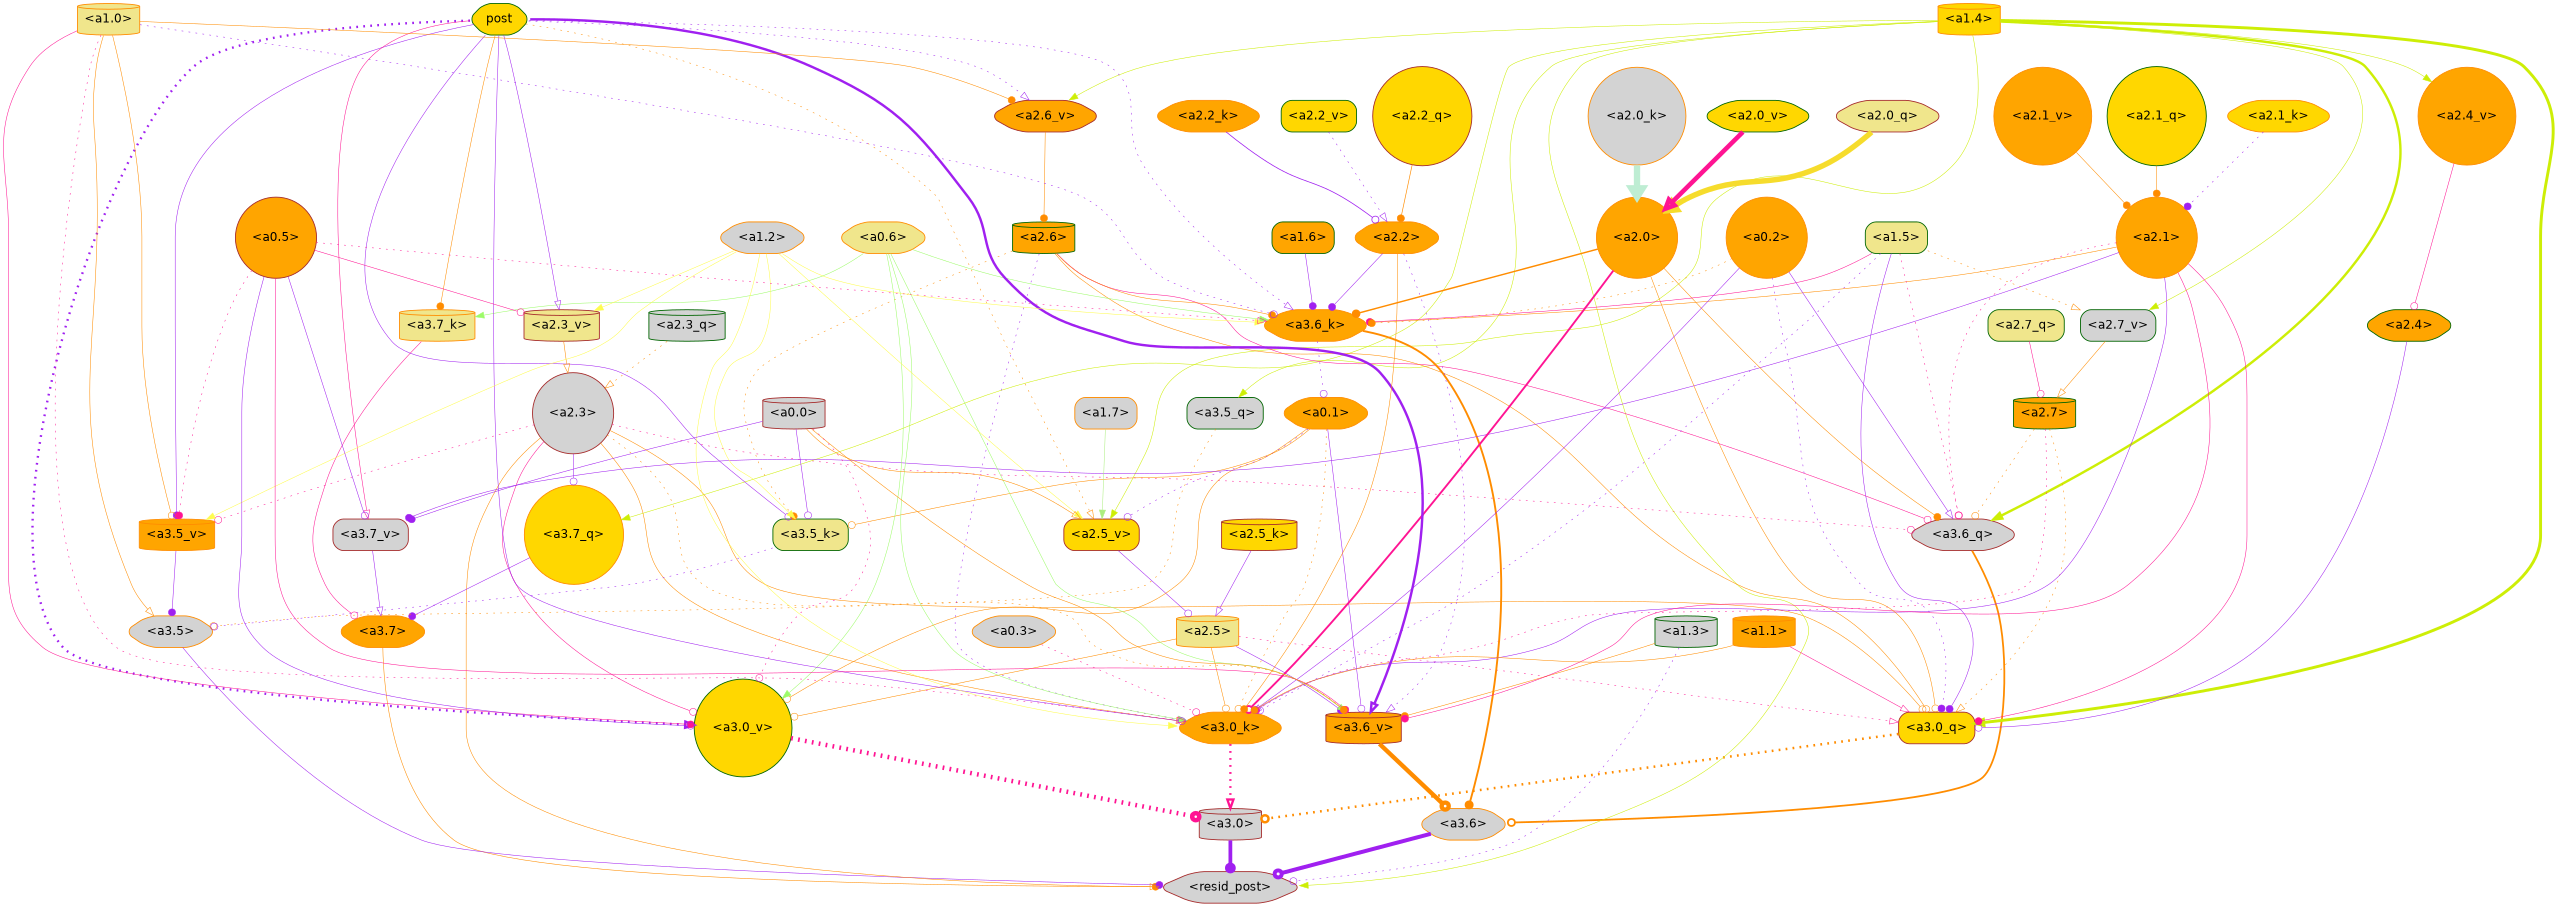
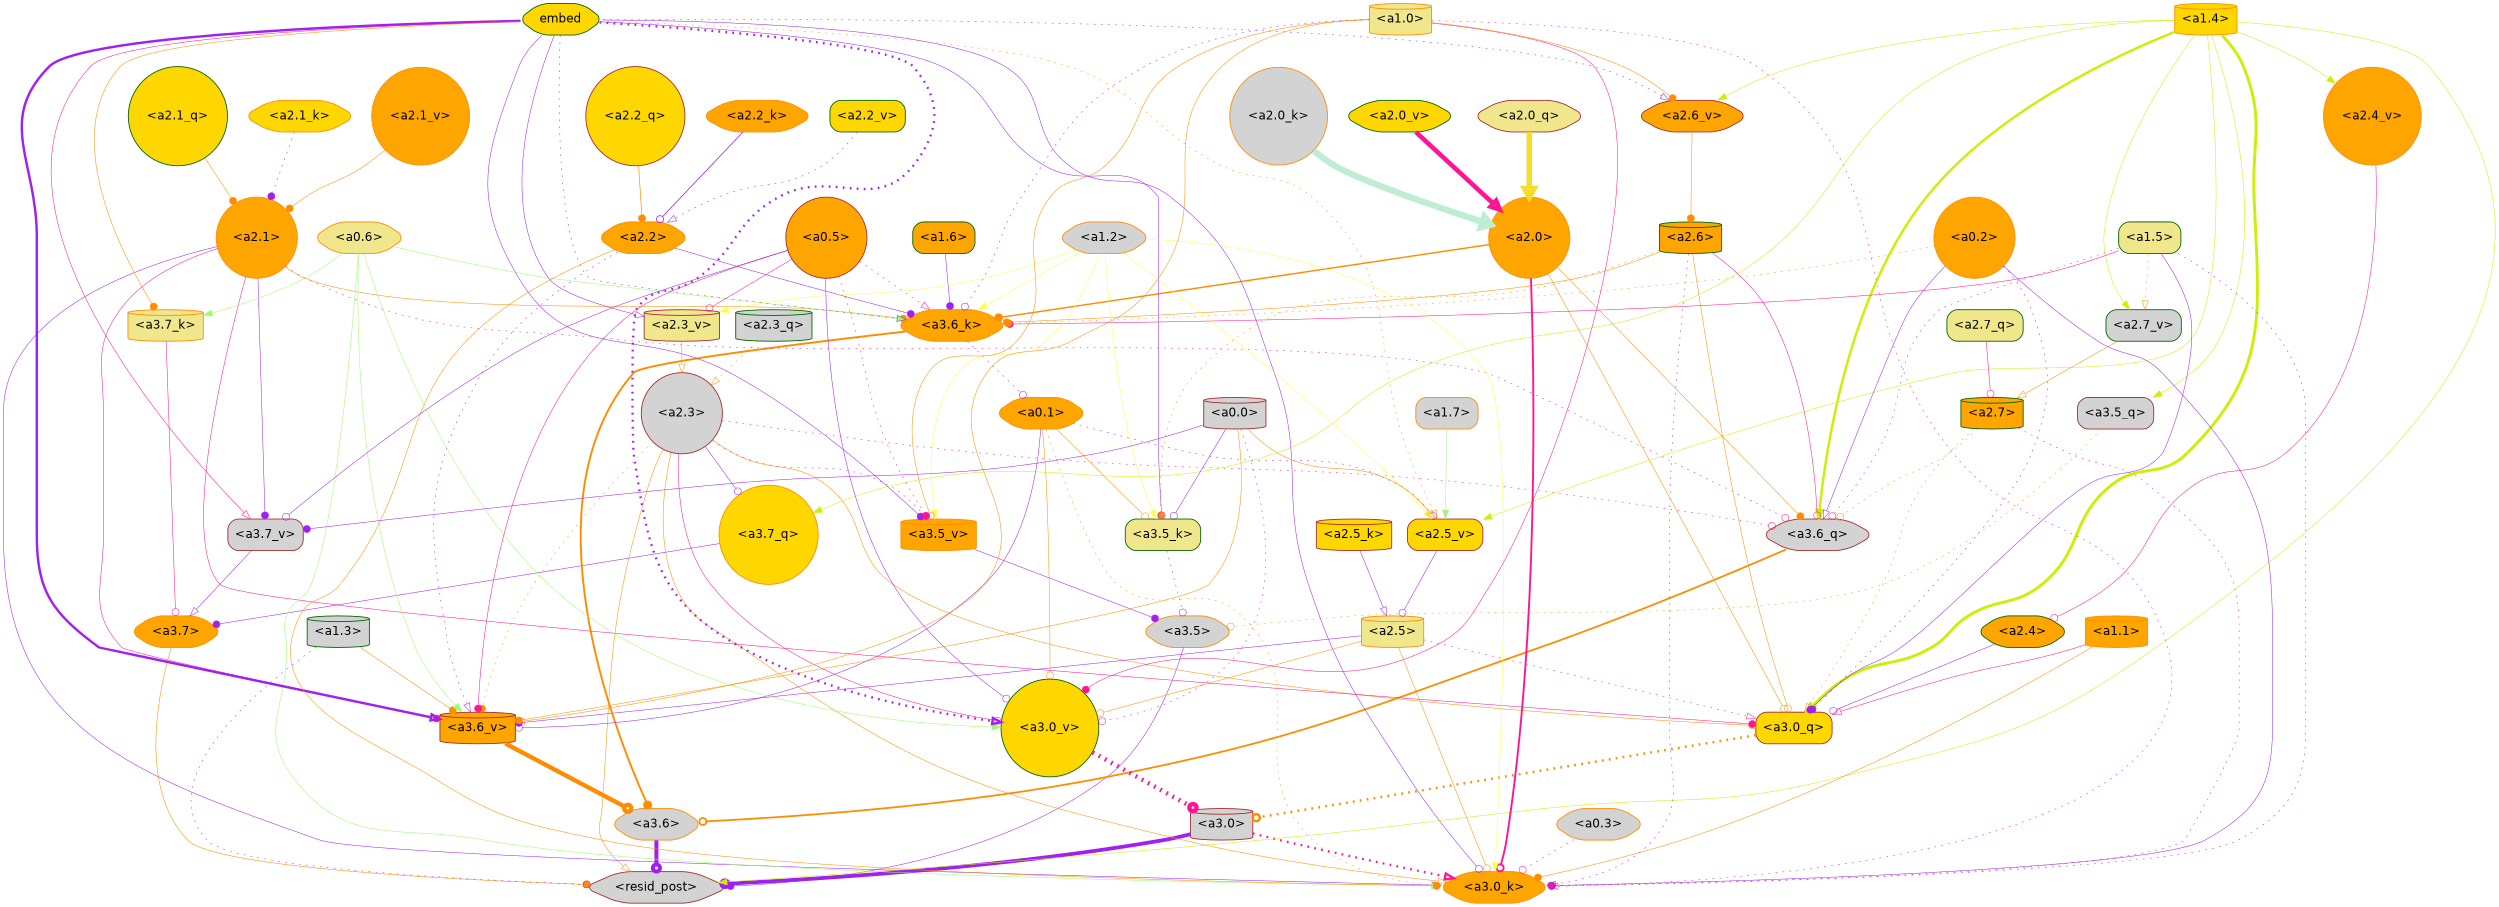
node "post": label "post" -> "embed"
edge "<a1.0>" -> "<a3.5>": now "<a1.0>" -> "<a3.6_v>"
node "<a3.5_q>": color darkgreen -> brown
edge "<a3.0_k>" -> "<a3.0>": reversed
